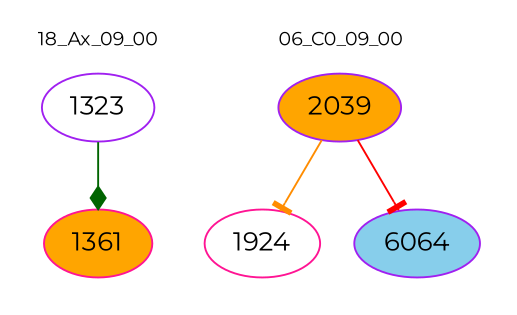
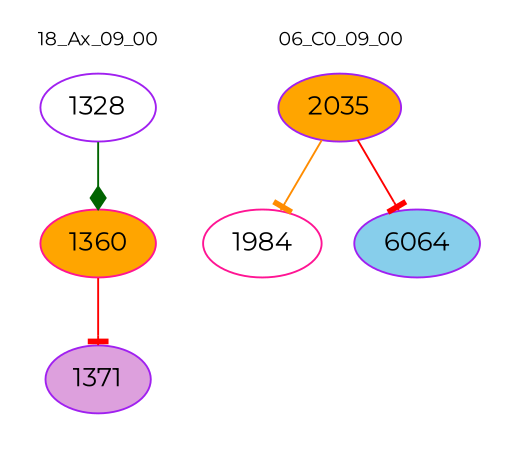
node "1323": label "1323" -> "1328"
node "2039": label "2039" -> "2035"
node "1361": label "1361" -> "1360"
node "1924": label "1924" -> "1984"
node "1371": added
